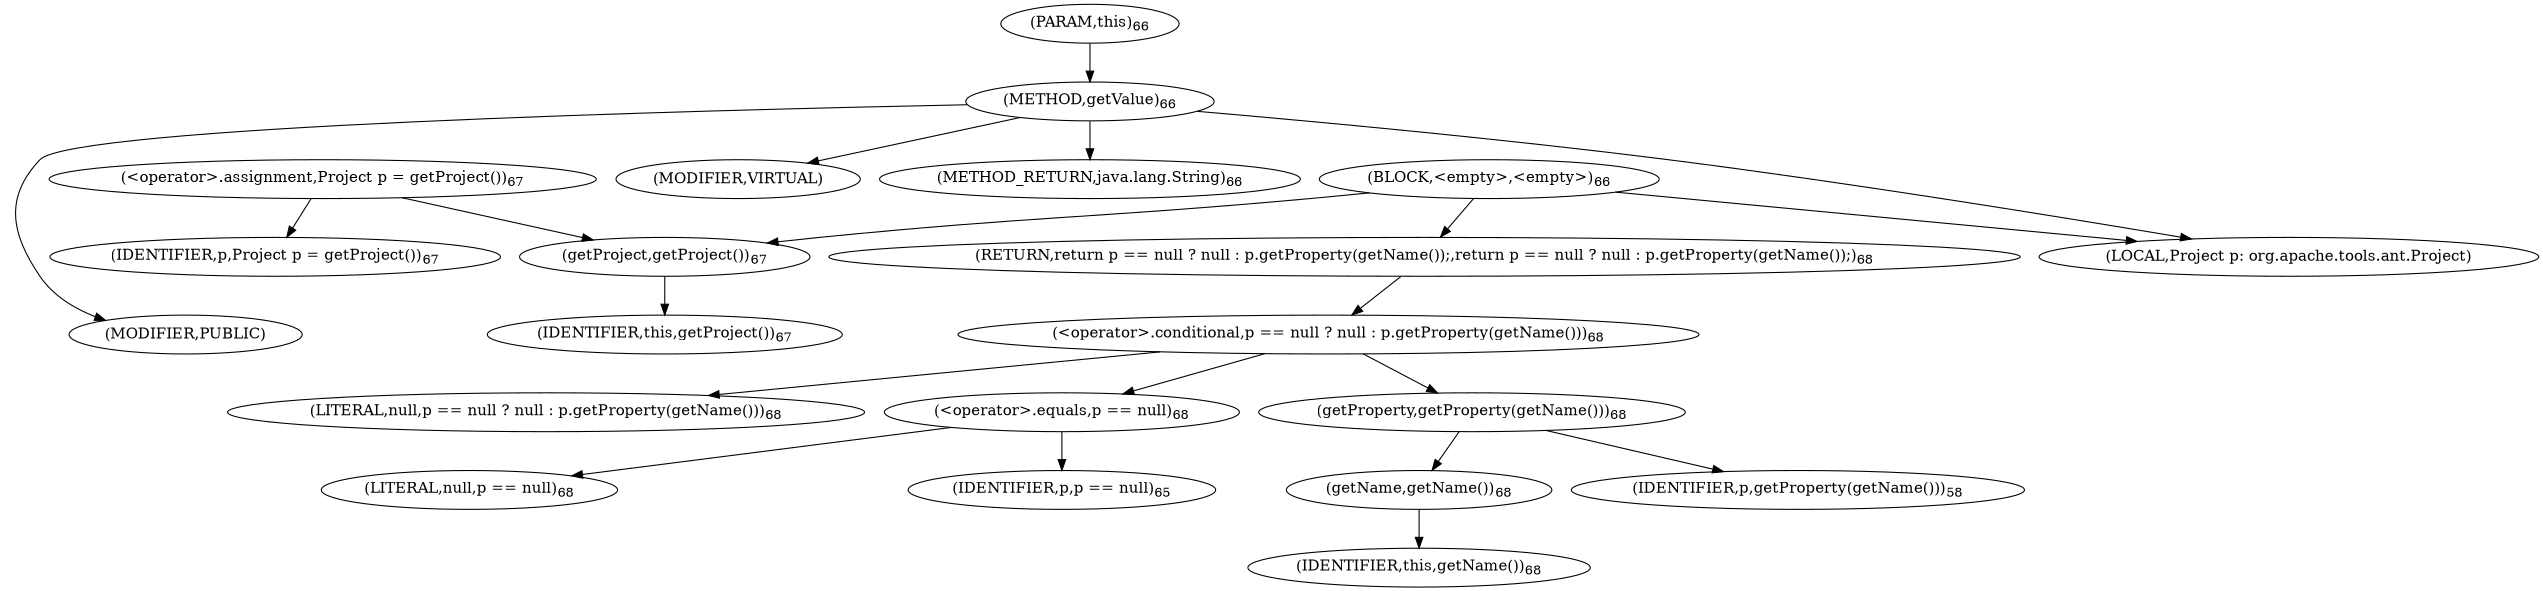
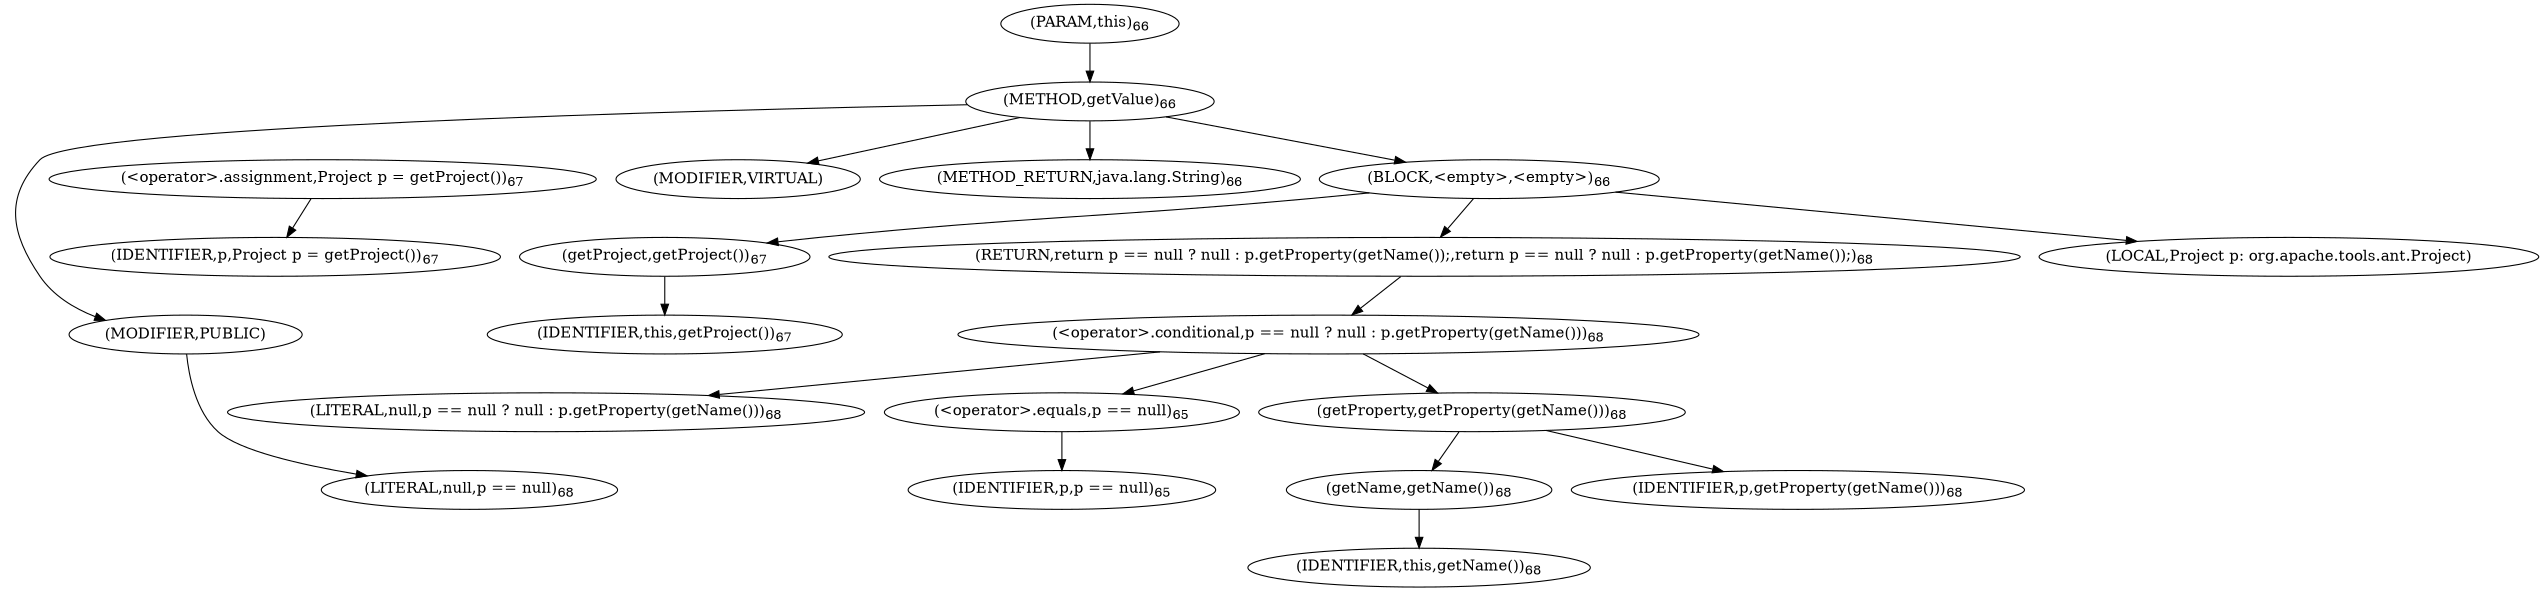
edge "(METHOD,getValue)" -> "(LOCAL,Project p: org.apache.tools.ant.Project)": now "(METHOD,getValue)" -> "(BLOCK,<empty>,<empty>)"
edge "(<operator>.assignment,Project p = getProject())" -> "(getProject,getProject())": removed
node "(<operator>.equals,p == null)": text "68" -> "65"
edge "(<operator>.equals,p == null)" -> "(LITERAL,null,p == null)": now "(MODIFIER,PUBLIC)" -> "(LITERAL,null,p == null)"
node "(IDENTIFIER,p,getProperty(getName()))": text "58" -> "68"
